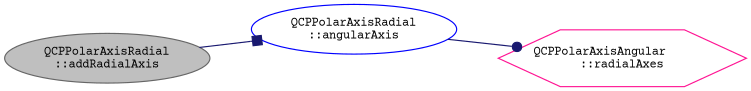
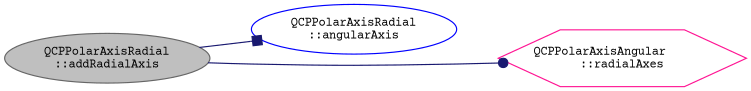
edge "QCPPolarAxisRadial ::angularAxis" -> "QCPPolarAxisAngular ::radialAxes": now "QCPPolarAxisRadial ::addRadialAxis" -> "QCPPolarAxisAngular ::radialAxes"
